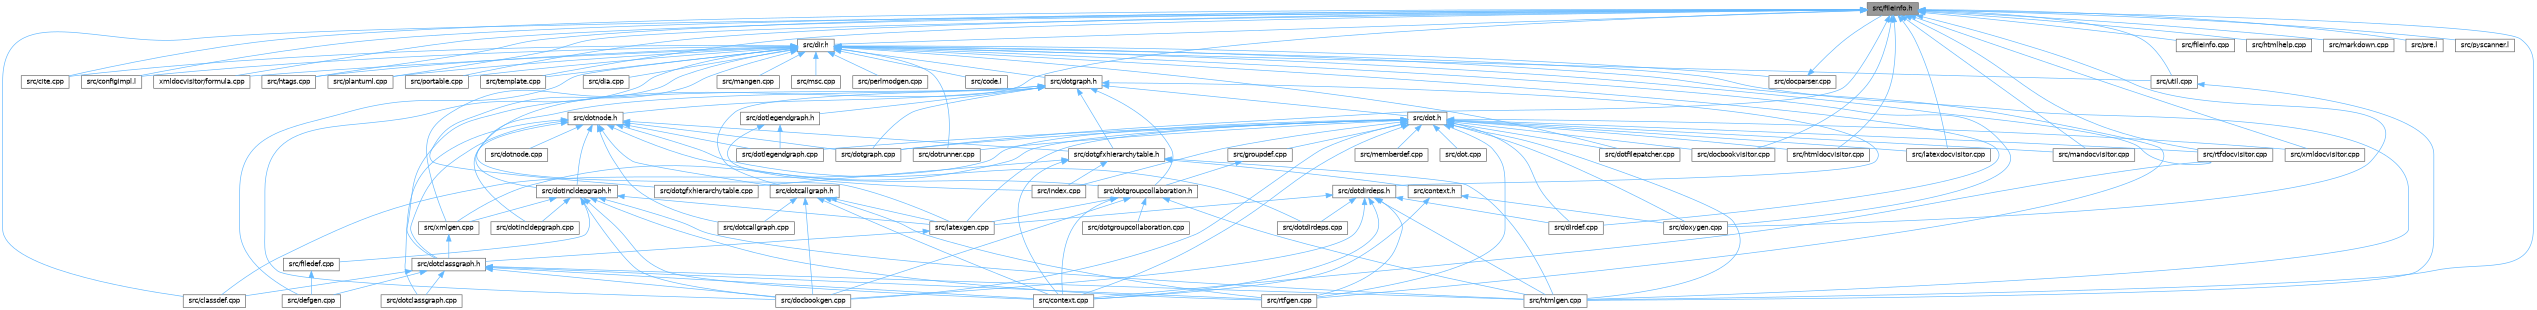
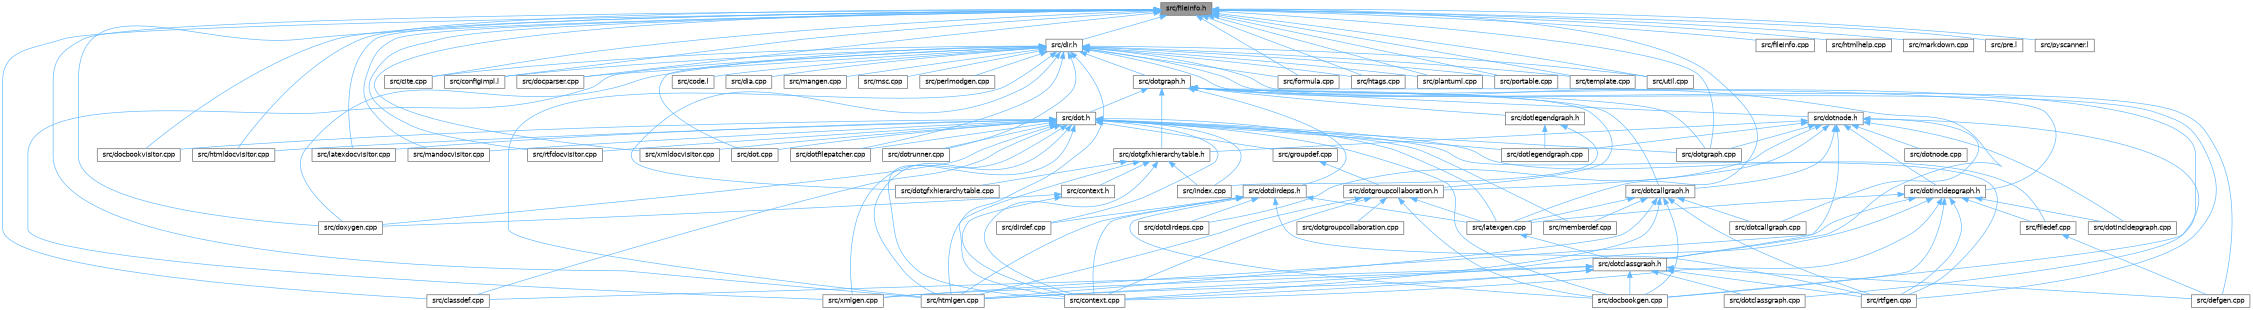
edge "src/fileinfo.h" -> "src/docparser.cpp": reversed
node "xmldocvisitor/formula.cpp": label "xmldocvisitor/formula.cpp" -> "src/formula.cpp"
edge "src/dirdef.cpp" -> "src/dir.h": now "src/dot.cpp" -> "src/dir.h"
edge "src/filedef.cpp" -> "src/dot.h": added
edge "src/memberdef.cpp" -> "src/dotcallgraph.h": added
edge "src/dotclassgraph.h" -> "src/xmlgen.cpp": reversed
edge "src/htmlgen.cpp" -> "src/util.cpp": now "src/htmlgen.cpp" -> "src/dotcallgraph.h"
